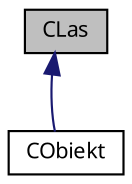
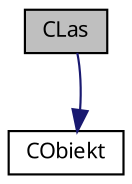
edge "CObiekt" -> "CLas": reversed
